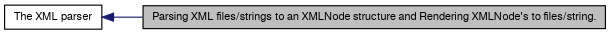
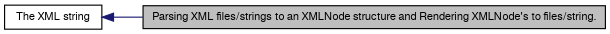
node "The XML parser": label "The XML parser" -> "The XML string"
